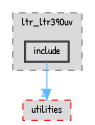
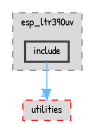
cluster "ltr_ltr390uv": label "ltr_ltr390uv" -> "esp_ltr390uv"
